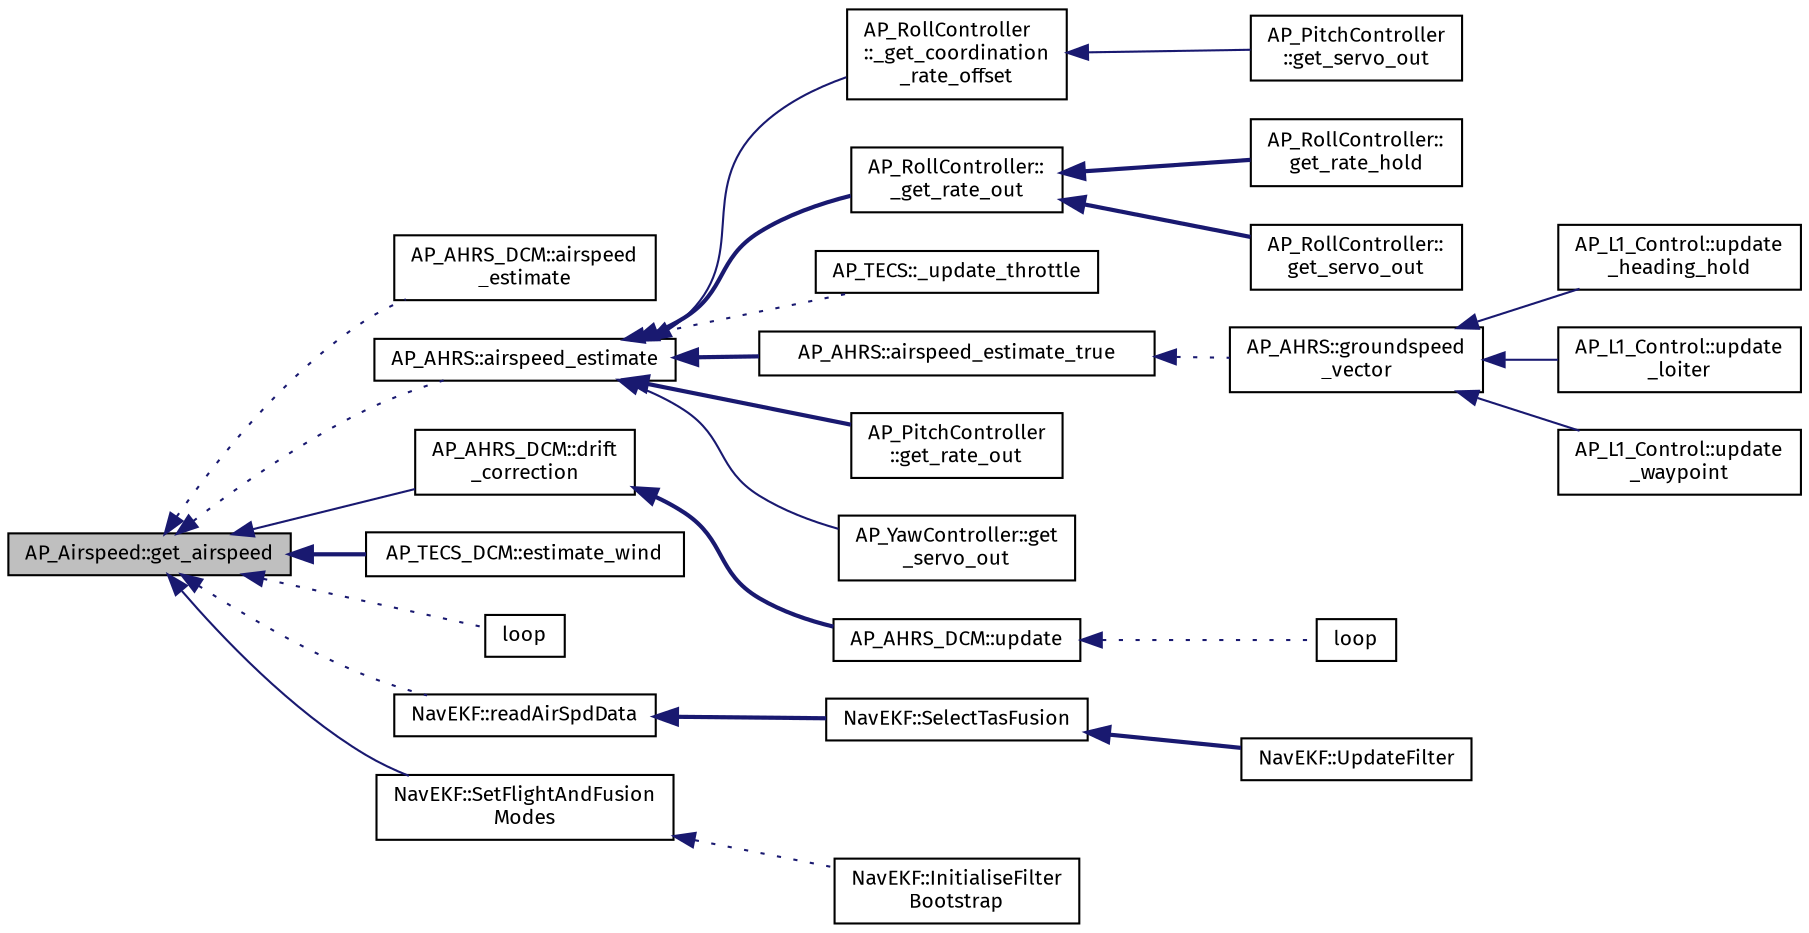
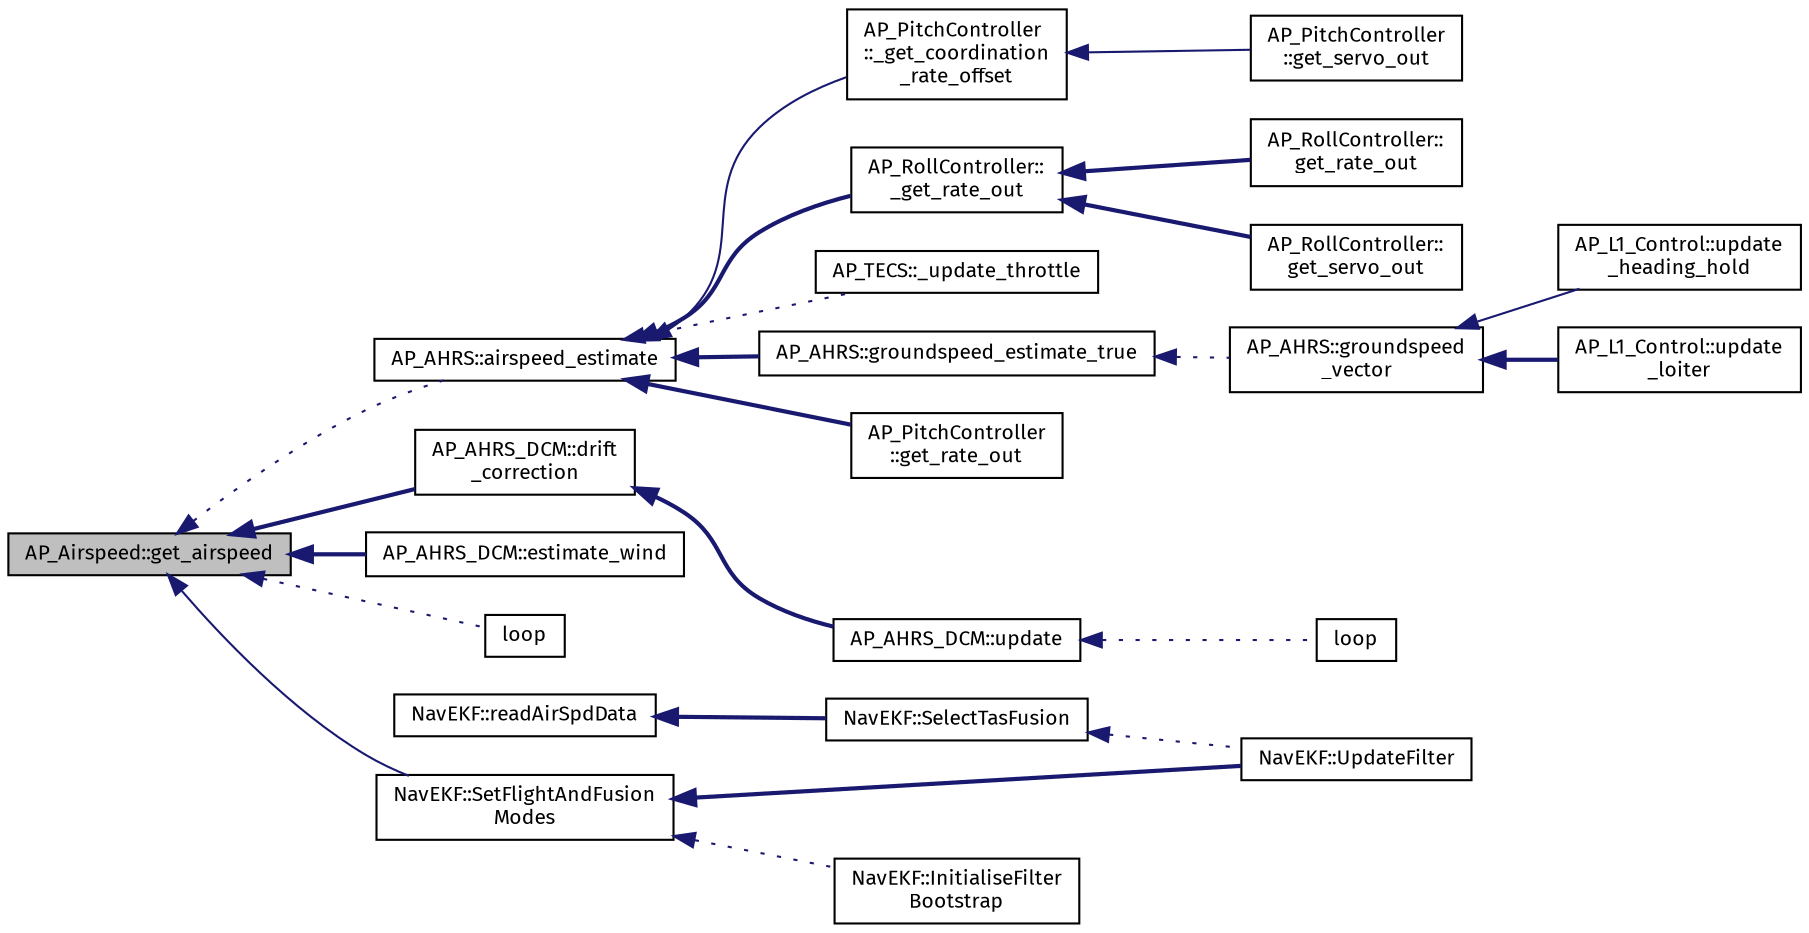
node "AP_RollController ::_get_coordination _rate_offset": label "AP_RollController ::_get_coordination _rate_offset" -> "AP_PitchController ::_get_coordination _rate_offset"
node "AP_RollController:: get_rate_hold": label "AP_RollController:: get_rate_hold" -> "AP_RollController:: get_rate_out"
node "AP_AHRS_DCM::airspeed _estimate": removed
node "AP_AHRS::airspeed_estimate_true": label "AP_AHRS::airspeed_estimate_true" -> "AP_AHRS::groundspeed_estimate_true"
edge "AP_L1_Control::update _loiter" -> "AP_AHRS::groundspeed _vector": style solid -> bold
node "AP_L1_Control::update _waypoint": removed
edge "AP_AHRS_DCM::drift _correction" -> "AP_Airspeed::get_airspeed": style solid -> bold
node "AP_YawController::get _servo_out": removed
node "AP_TECS_DCM::estimate_wind": label "AP_TECS_DCM::estimate_wind" -> "AP_AHRS_DCM::estimate_wind"
edge "NavEKF::readAirSpdData" -> "AP_Airspeed::get_airspeed": removed
edge "NavEKF::UpdateFilter" -> "NavEKF::SelectTasFusion": style bold -> dotted
edge "NavEKF::UpdateFilter" -> "NavEKF::SetFlightAndFusion Modes": added
